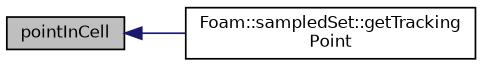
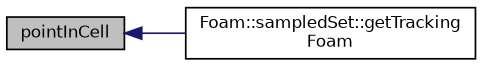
node "Foam::sampledSet::getTracking Point": label "Foam::sampledSet::getTracking Point" -> "Foam::sampledSet::getTracking Foam"
